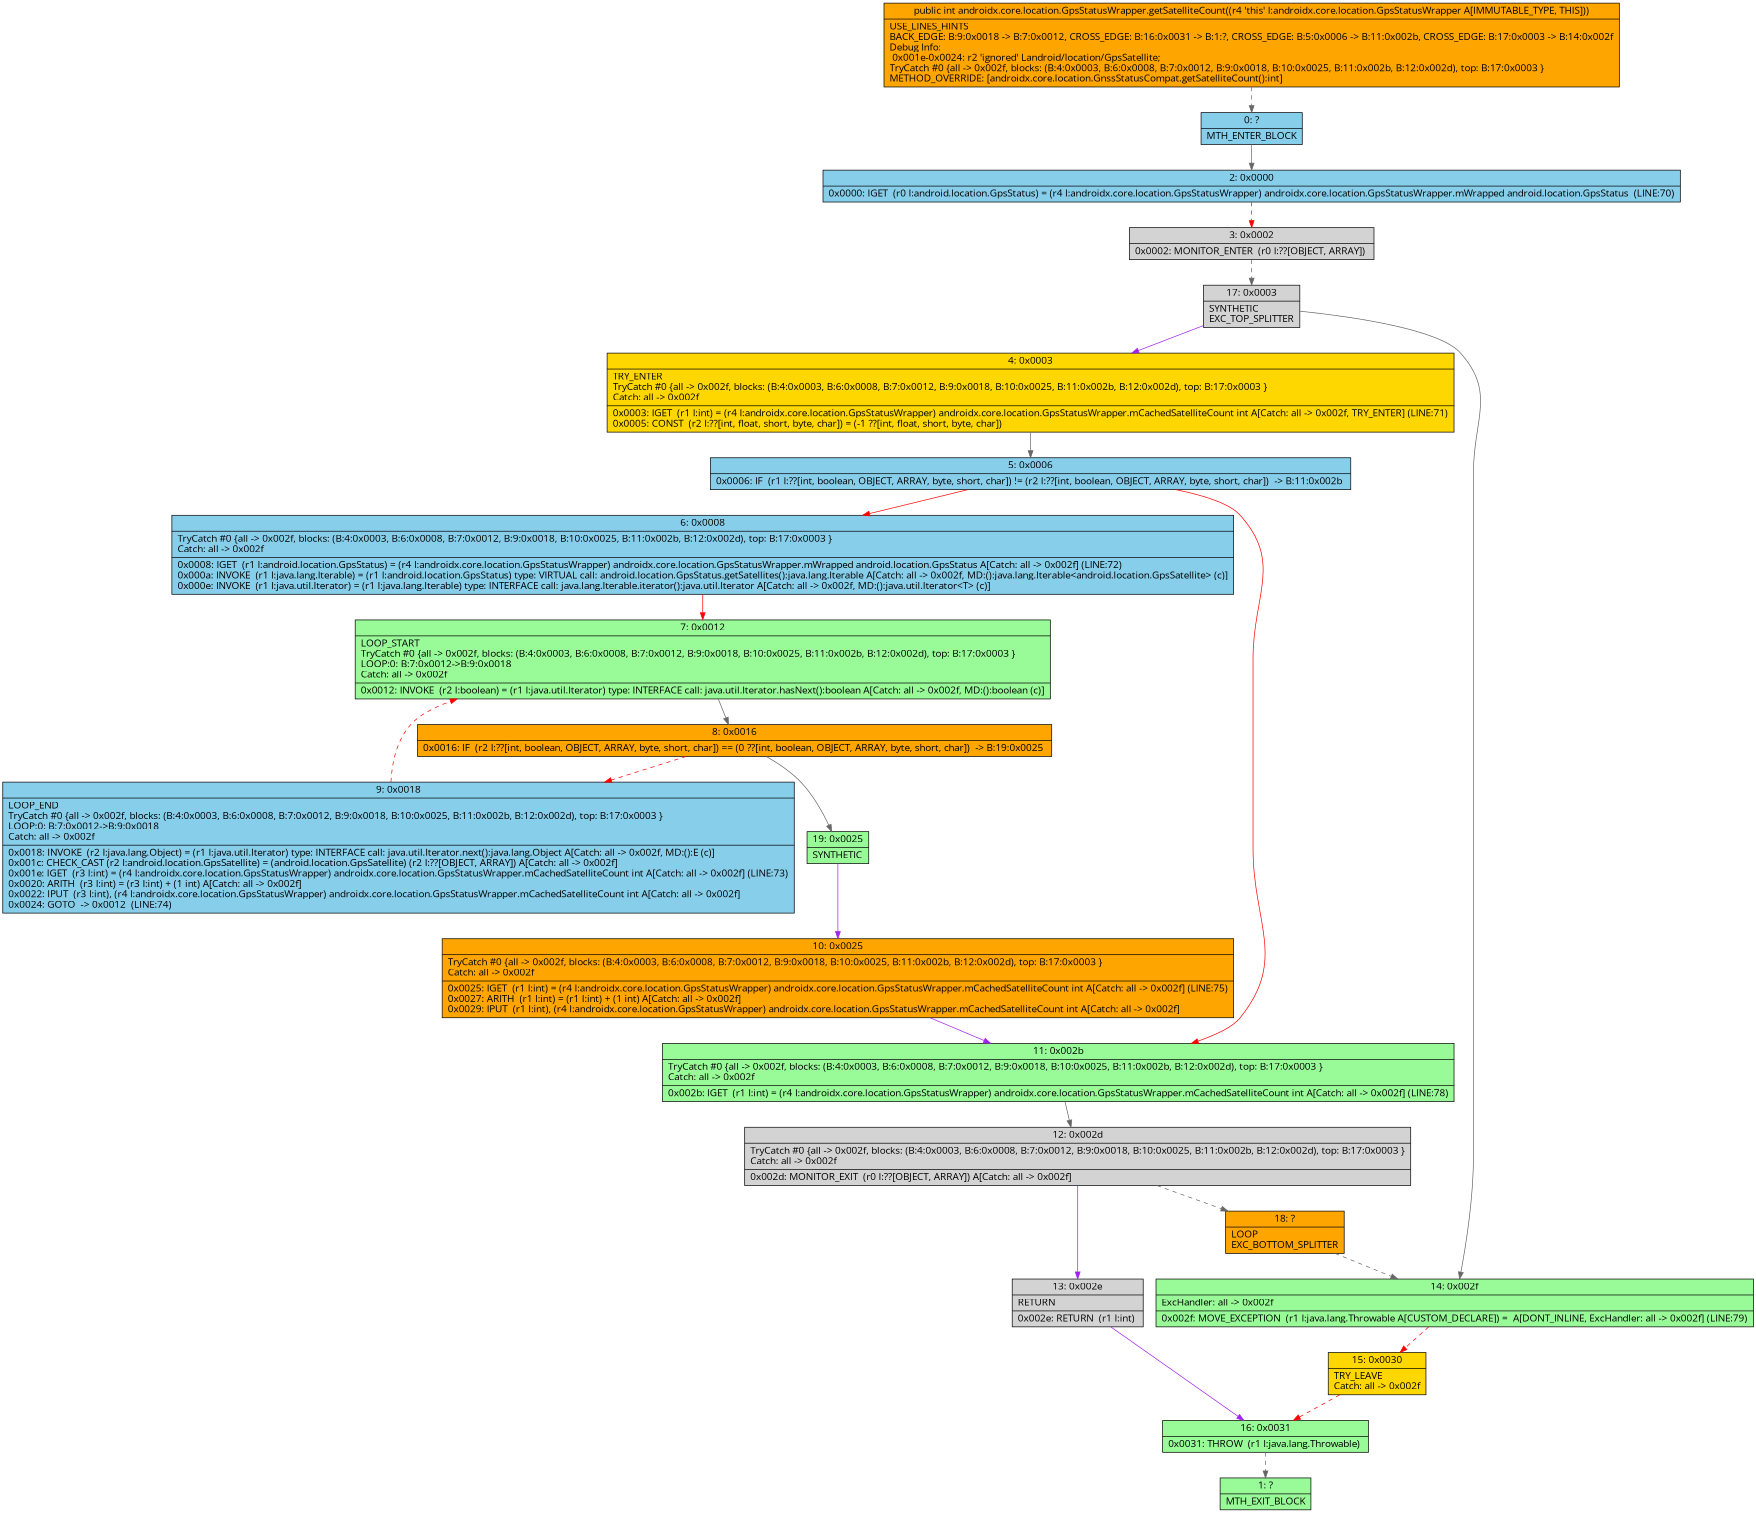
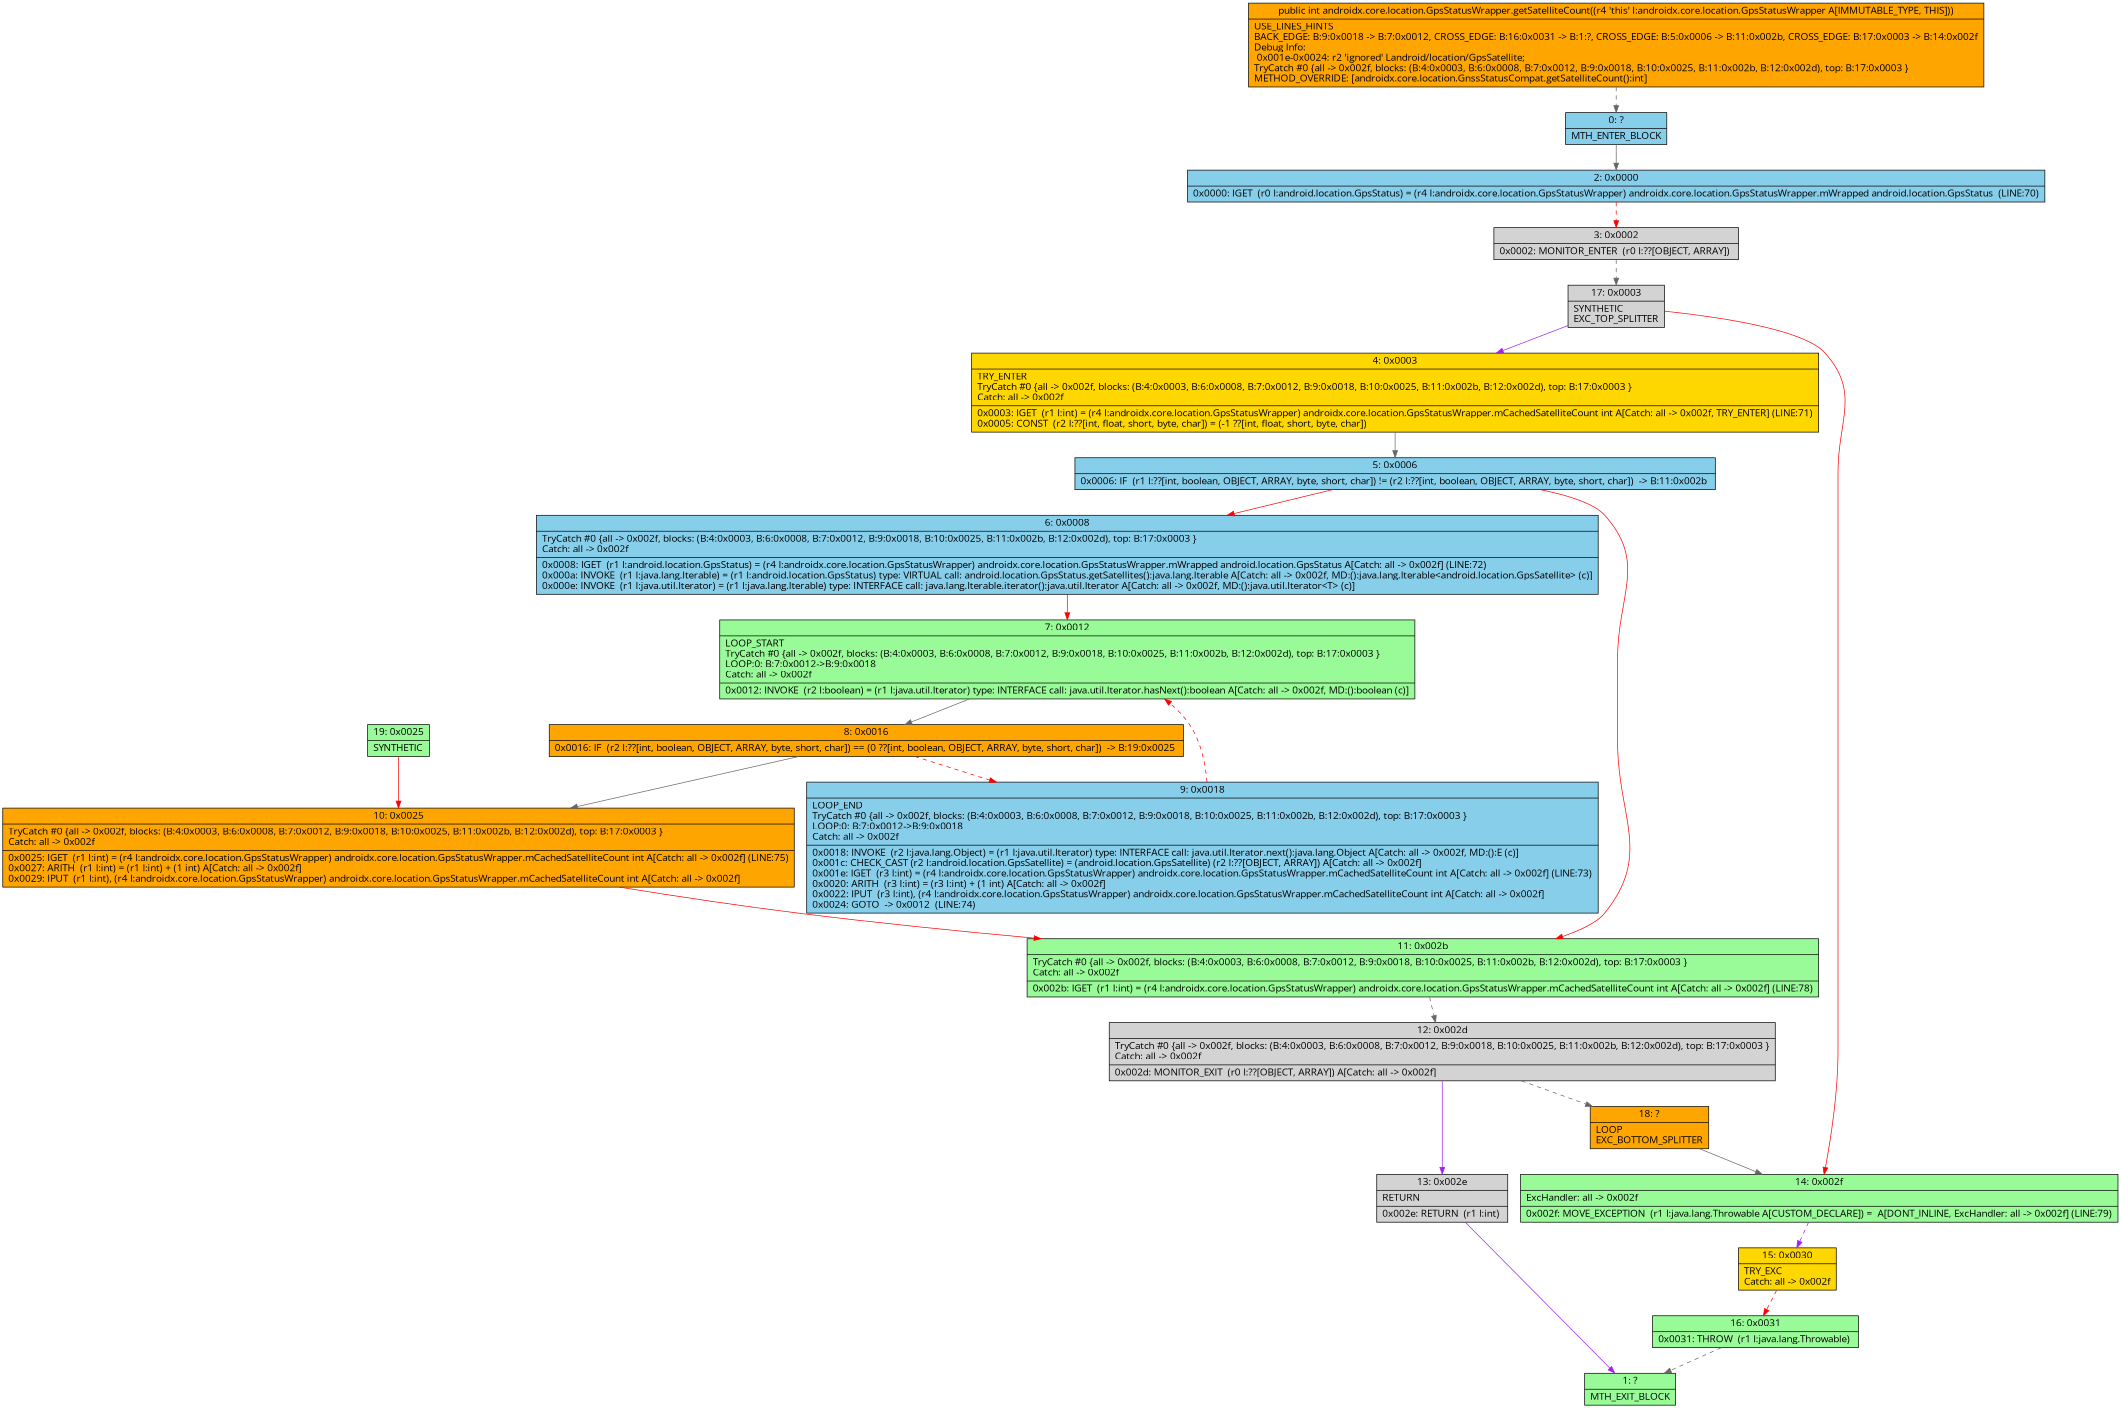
edge "17: 0x0003" -> "14: 0x002f": color gray40 -> red
edge "8: 0x0016" -> "19: 0x0025": now "8: 0x0016" -> "10: 0x0025"
edge "19: 0x0025" -> "10: 0x0025": color purple -> red
edge "10: 0x0025" -> "11: 0x002b": color purple -> red
edge "11: 0x002b" -> "12: 0x002d": style solid -> dashed
edge "18: ?" -> "14: 0x002f": style dashed -> solid
edge "14: 0x002f" -> "15: 0x0030": color red -> purple
edge "13: 0x002e" -> "16: 0x0031": now "13: 0x002e" -> "1: ?"
node "15: 0x0030": text "TRY_LEAVE" -> "TRY_EXC"
